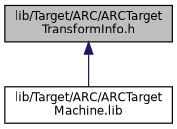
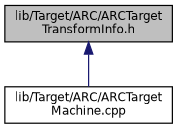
node "lib/Target/ARC/ARCTarget Machine.lib": label "lib/Target/ARC/ARCTarget Machine.lib" -> "lib/Target/ARC/ARCTarget Machine.cpp"
